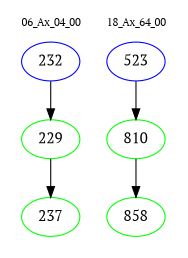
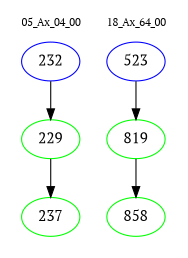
cluster "06_Ax_04_00": label "06_Ax_04_00" -> "05_Ax_04_00"
node "810": label "810" -> "819"
